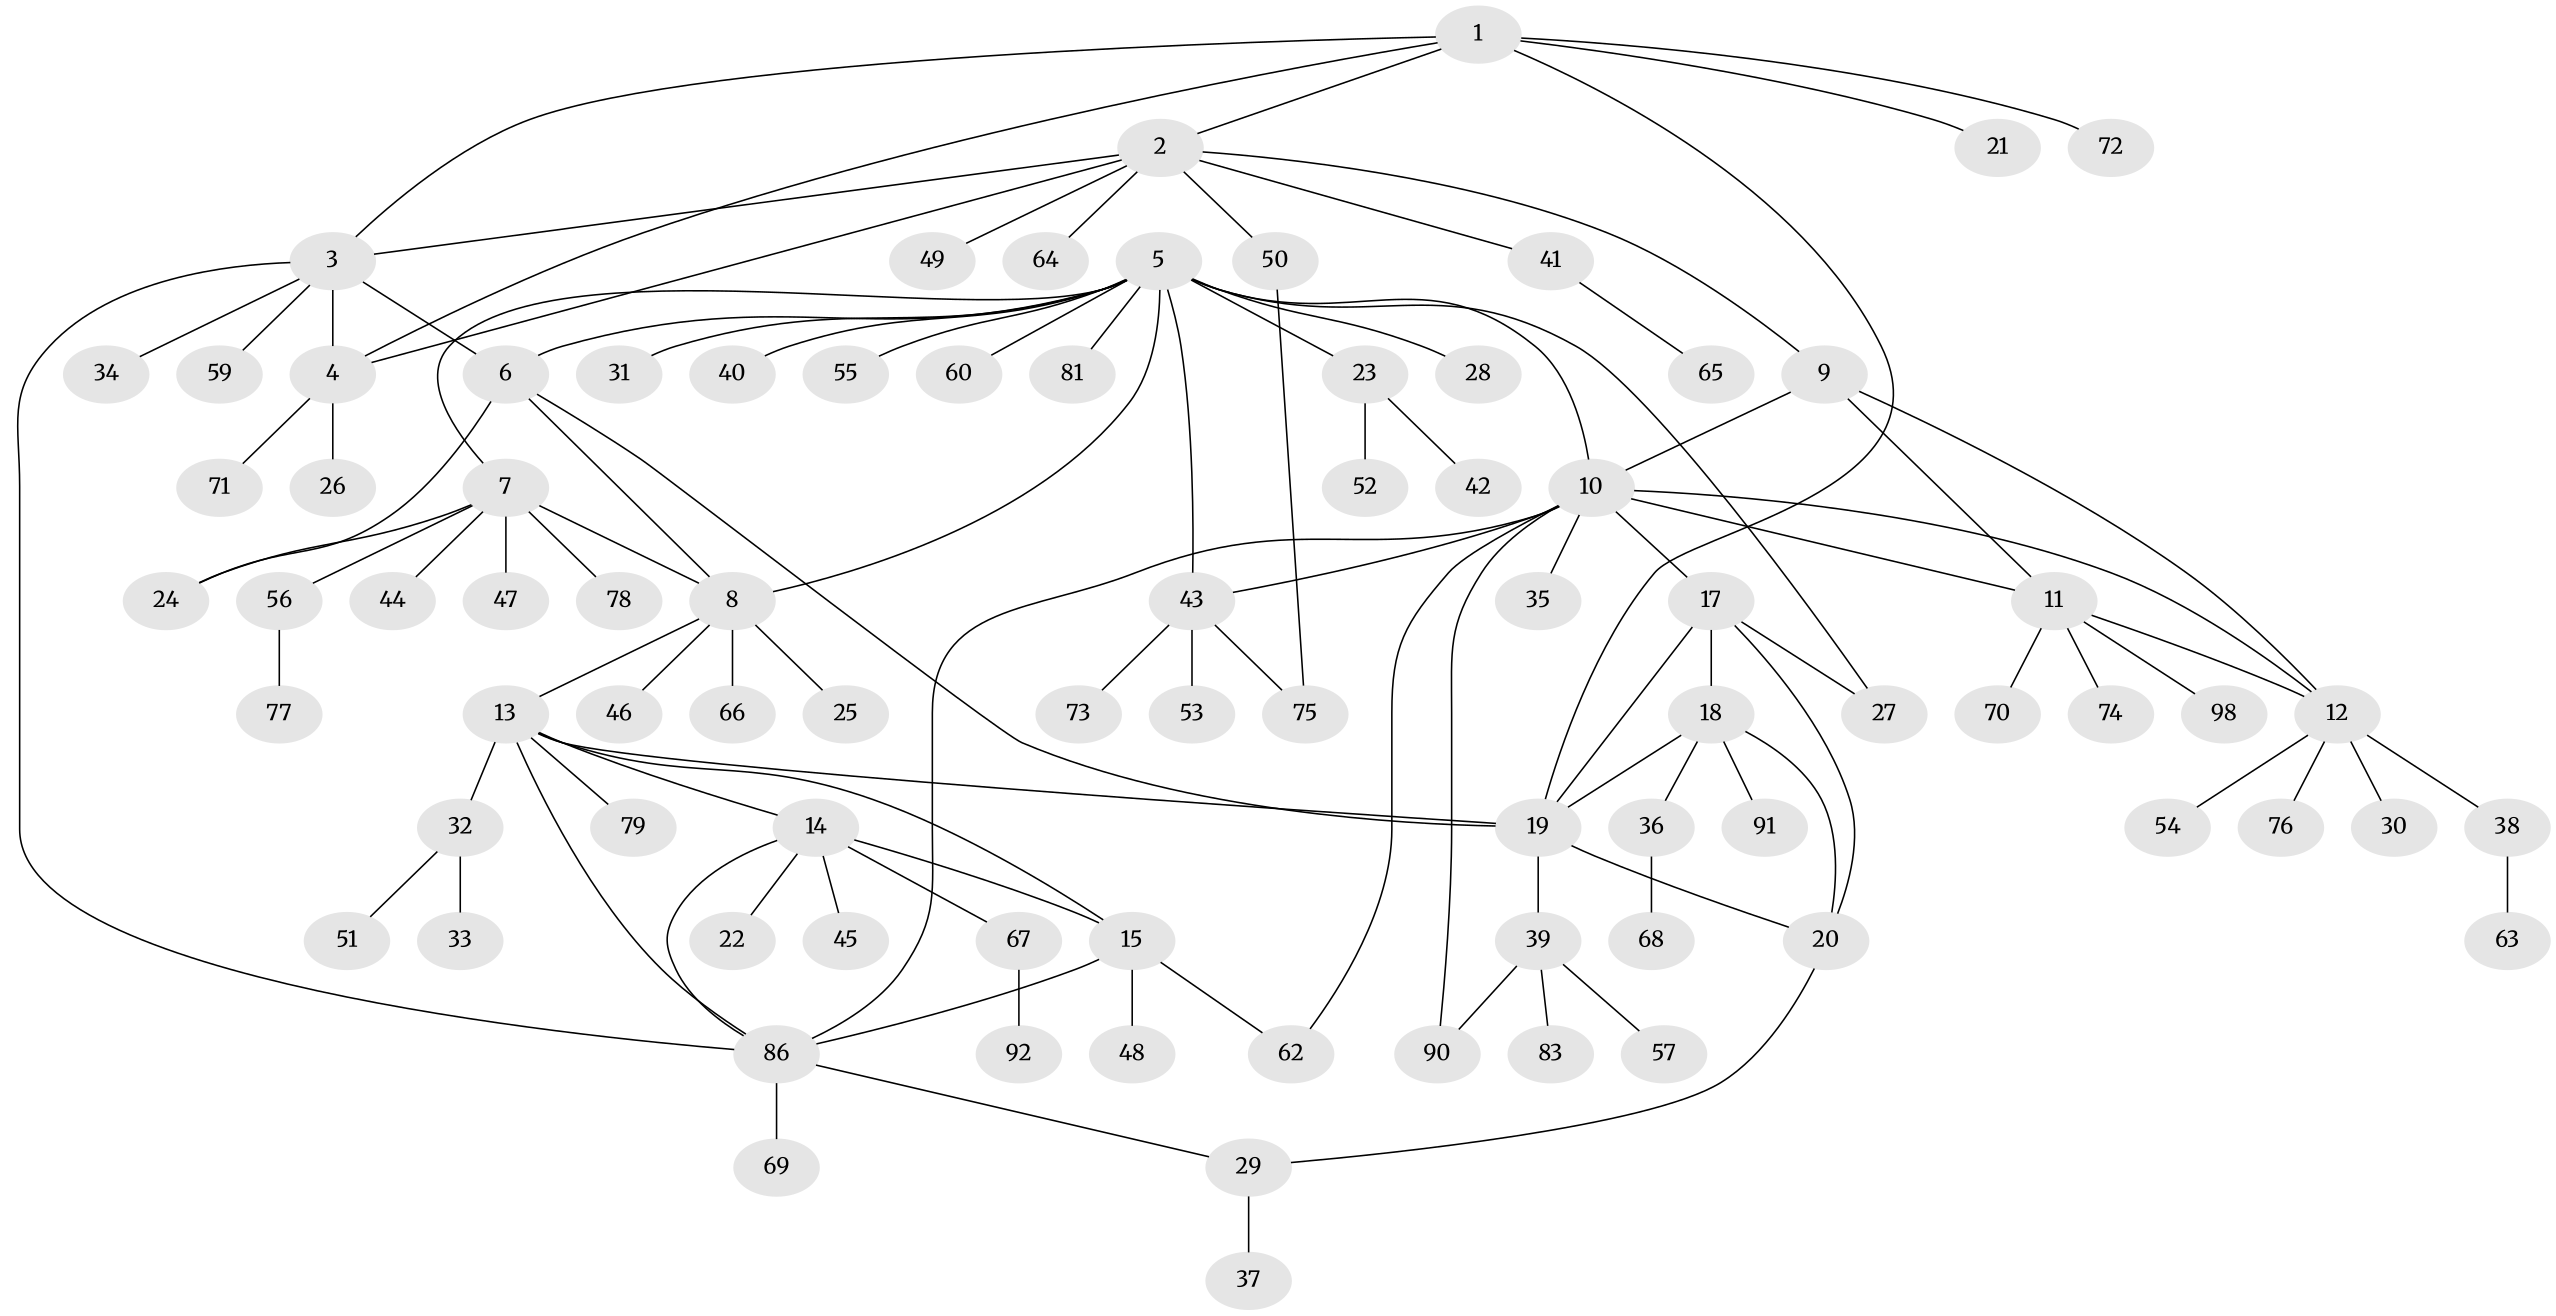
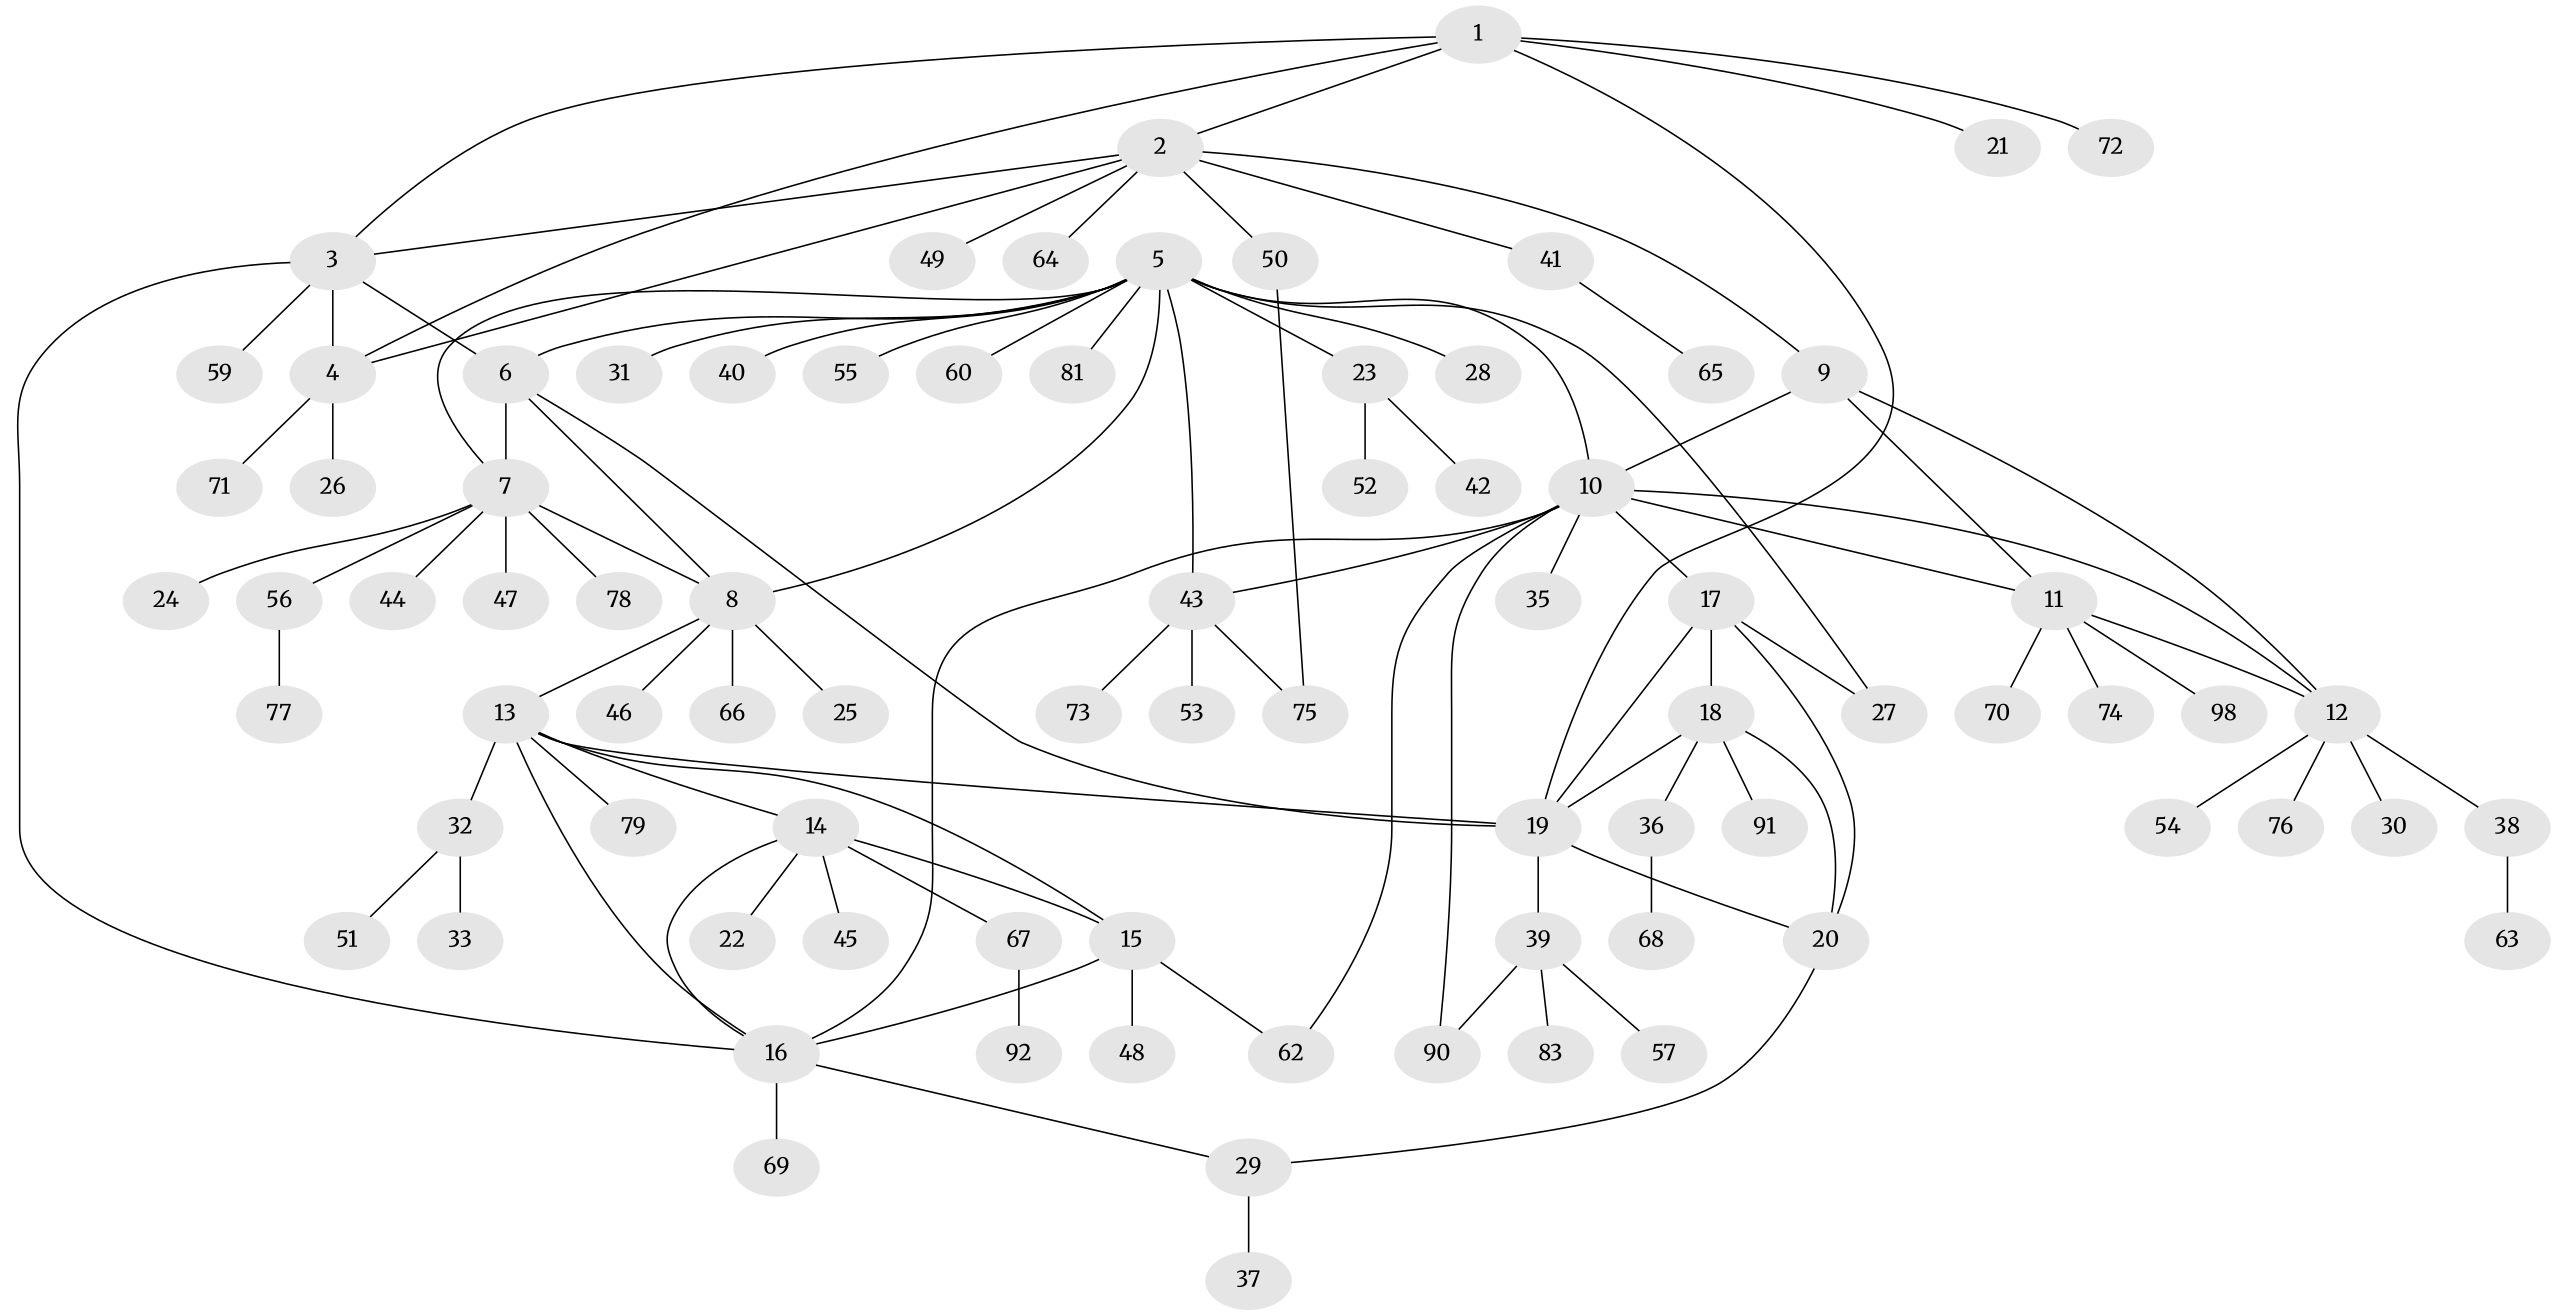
node "34": removed
edge "6" -- "24": now "6" -- "7"
node "86": label "86" -> "16"
